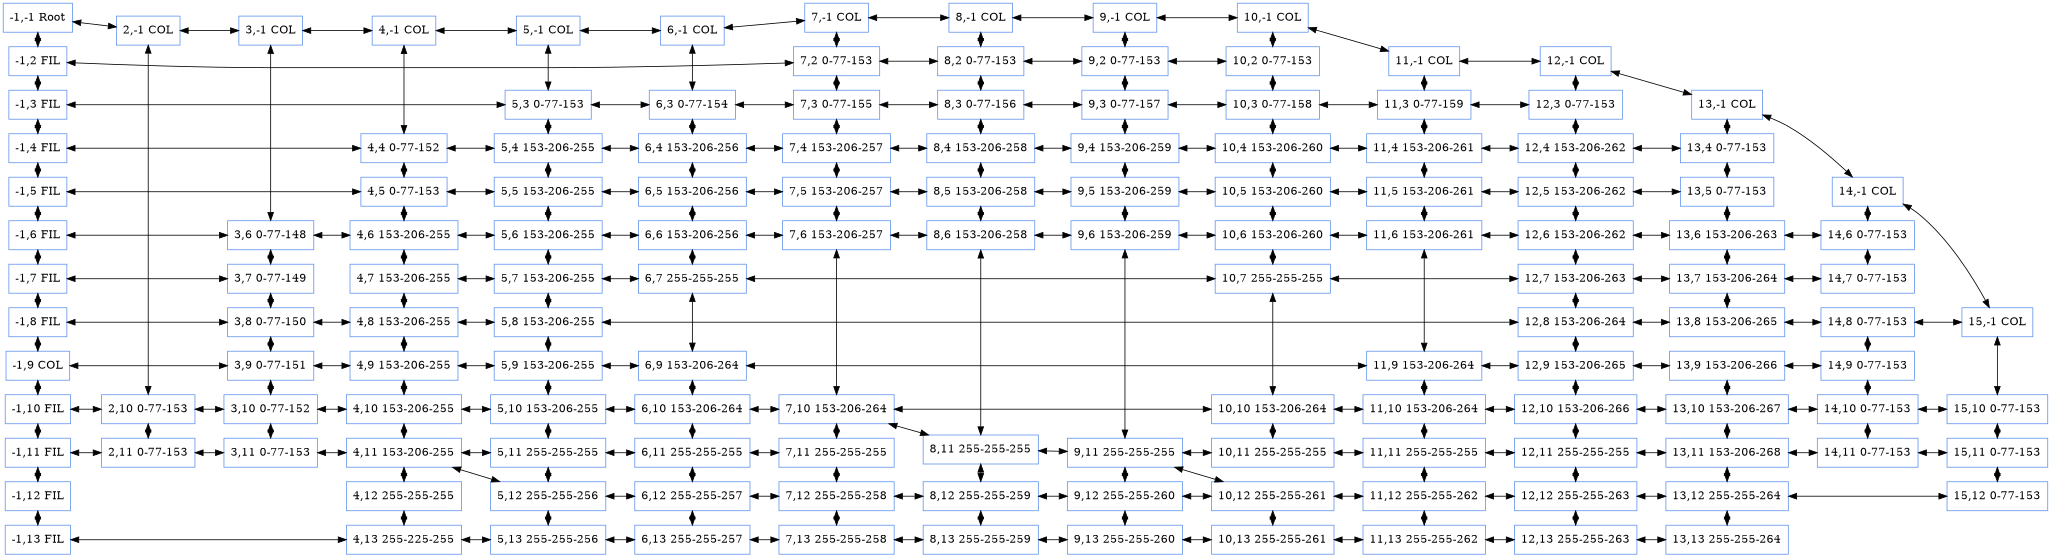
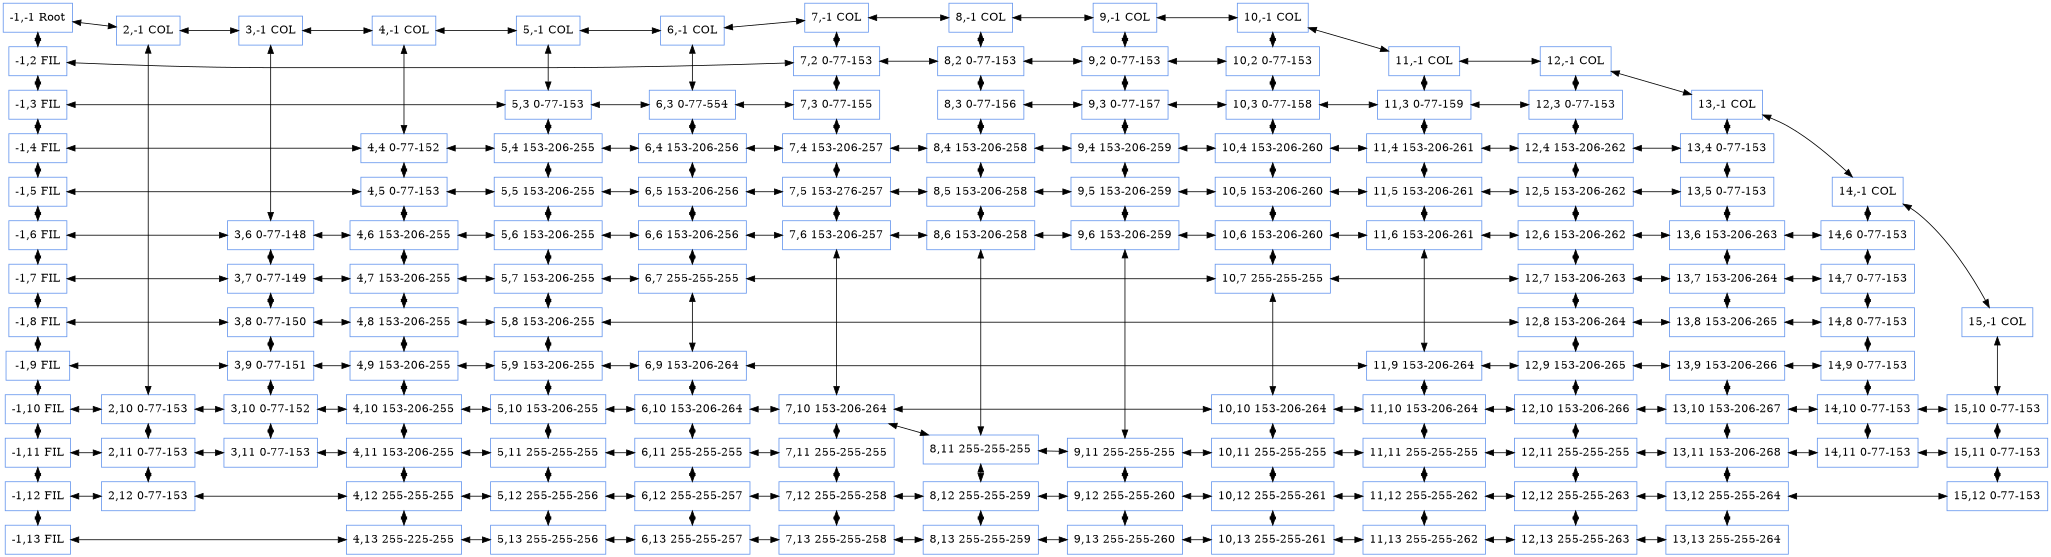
node "6,3 0-77-154": label "6,3 0-77-154" -> "6,3 0-77-554"
edge "7,3 0-77-155" -- "8,3 0-77-156": removed
node "7,5 153-206-257": label "7,5 153-206-257" -> "7,5 153-276-257"
edge "3,7 0-77-149" -- "4,7 153-206-255": added
edge "14,8 0-77-153" -- "15,-1 COL": now "14,8 0-77-153" -- "14,7 0-77-153"
node "-1,9 COL": label "-1,9 COL" -> "-1,9 FIL"
edge "9,11 255-255-255" -- "10,12 255-255-261": now "10,11 255-255-255" -- "10,12 255-255-261"
edge "4,11 153-206-255" -- "5,12 255-255-256": now "4,12 255-255-255" -- "5,12 255-255-256"
node "2,12 0-77-153": added
